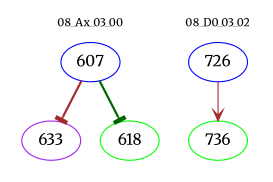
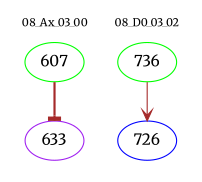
node "607": color blue -> green
edge "726" -> "736": reversed
node "618": removed
